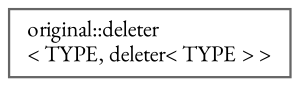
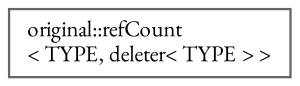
node "original::deleter < TYPE, deleter< TYPE > >": label "original::deleter < TYPE, deleter< TYPE > >" -> "original::refCount < TYPE, deleter< TYPE > >"
